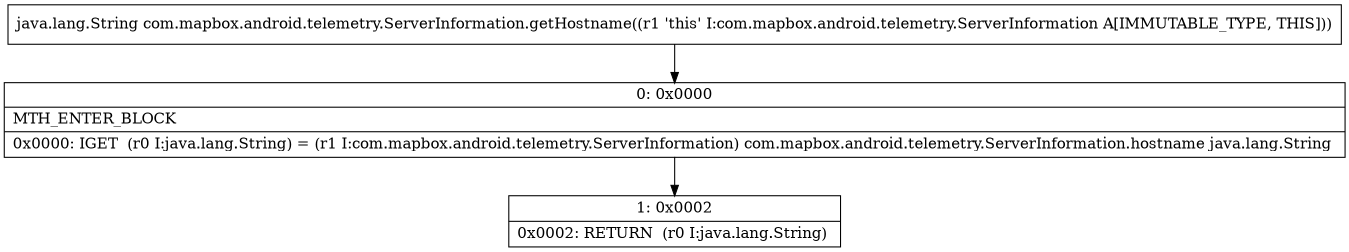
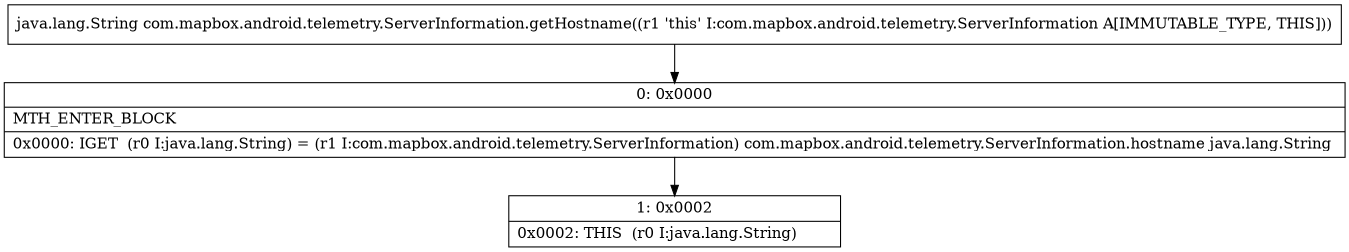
node "1: 0x0002": text "0x0002: RETURN  (r0 I:java.lang.String)" -> "0x0002: THIS  (r0 I:java.lang.String)"
